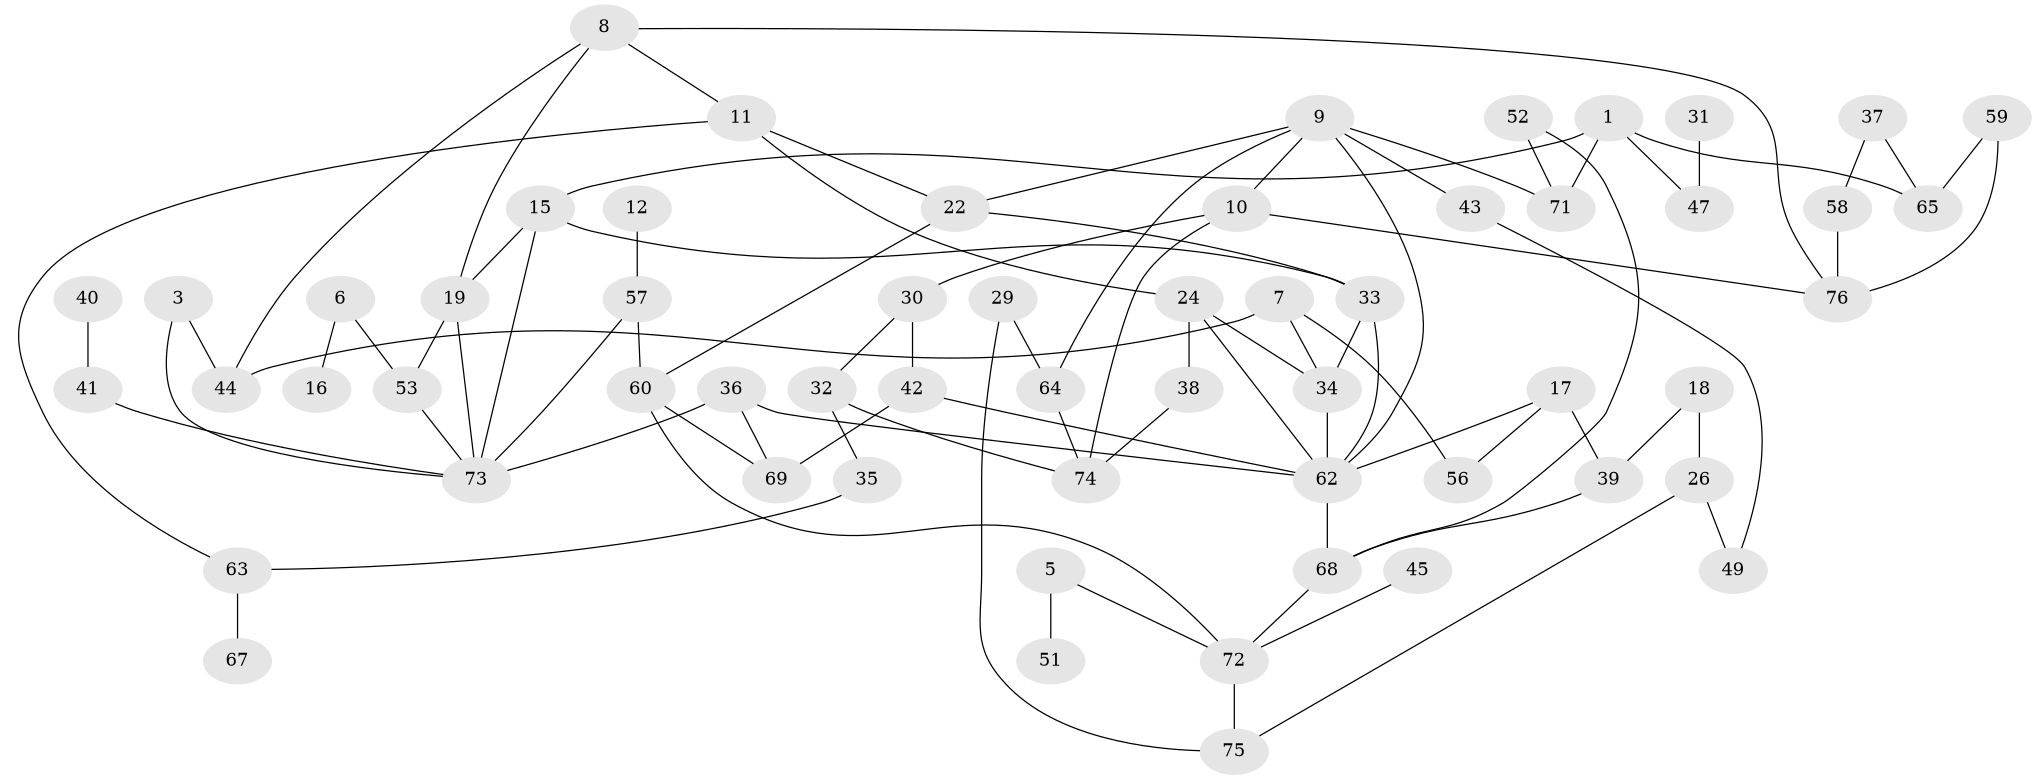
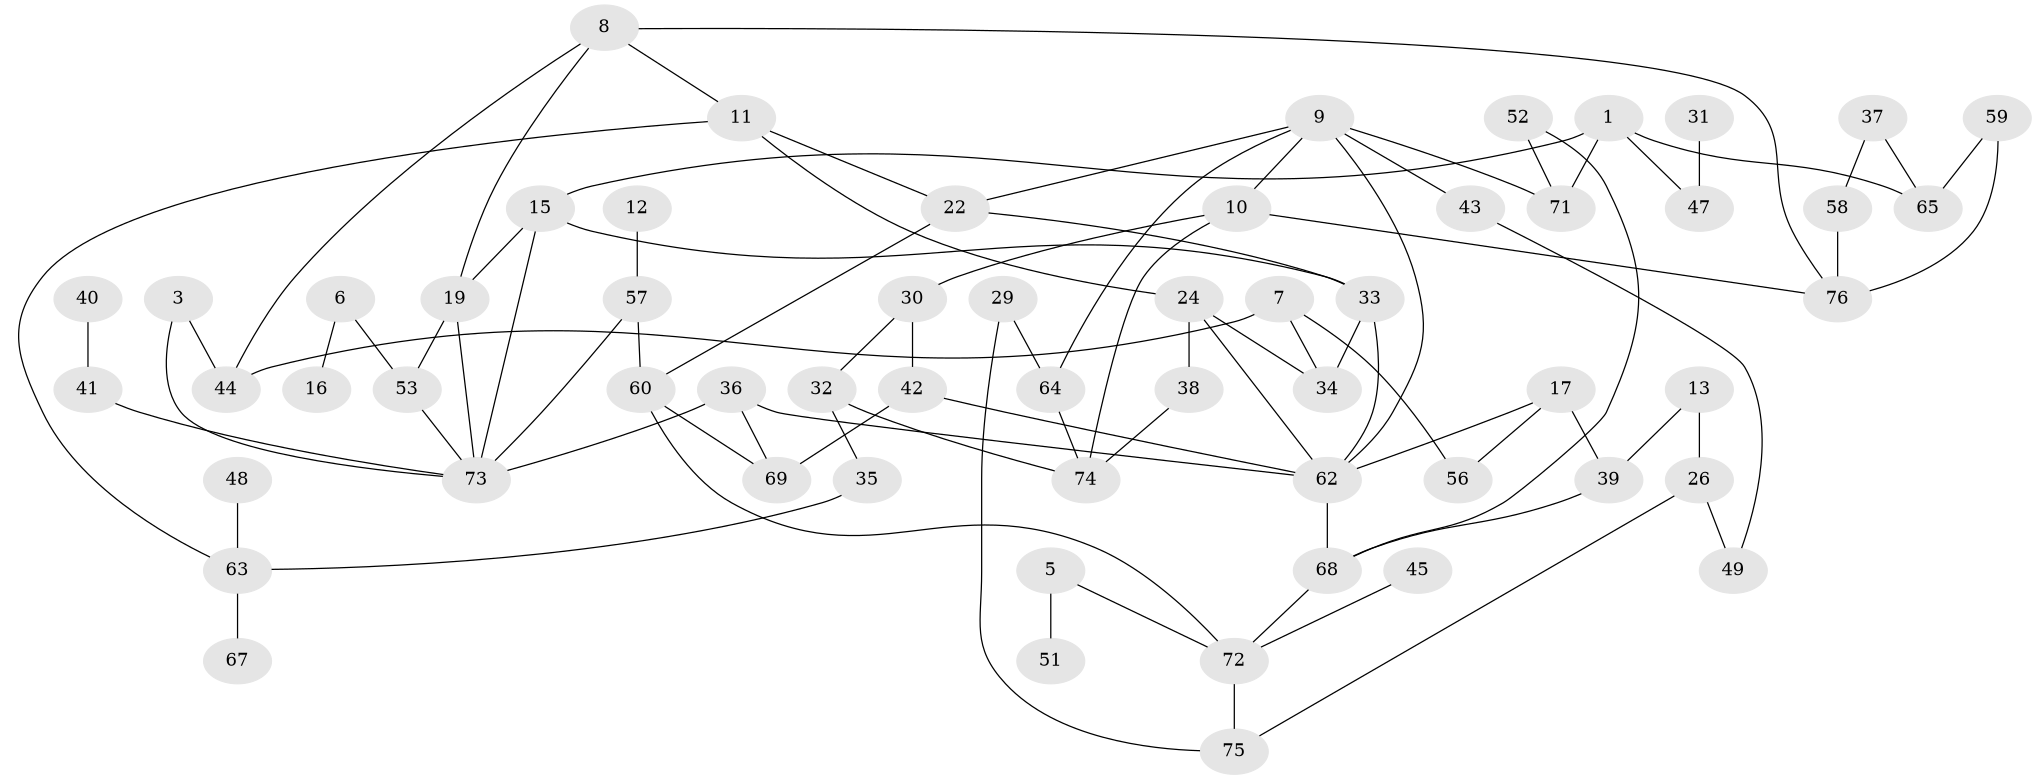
node "18": label "18" -> "13"
edge "34" -- "62": removed
node "48": added
